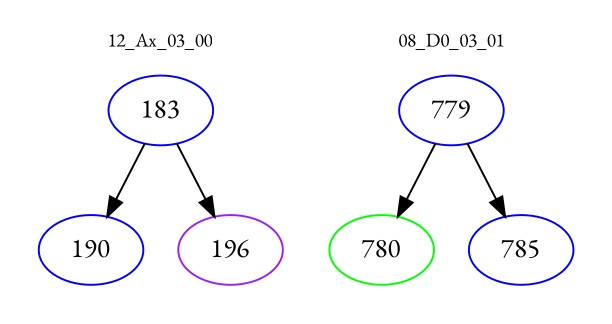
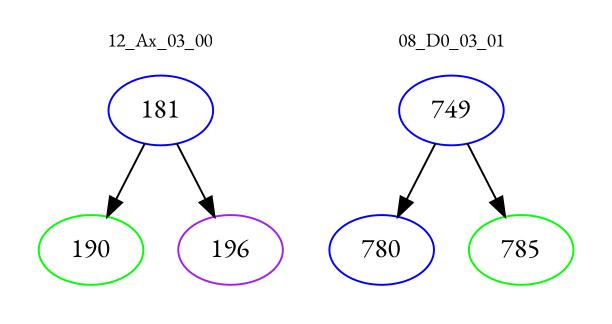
node "183": label "183" -> "181"
node "779": label "779" -> "749"
node "190": color blue -> green
node "780": color green -> blue
node "785": color blue -> green
